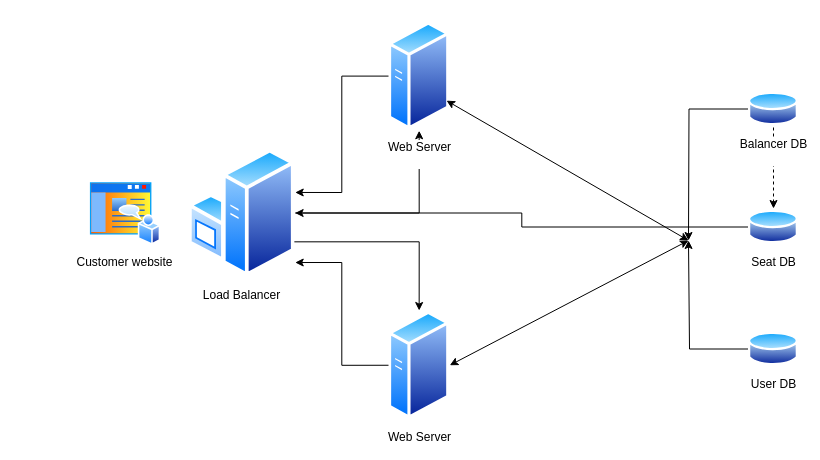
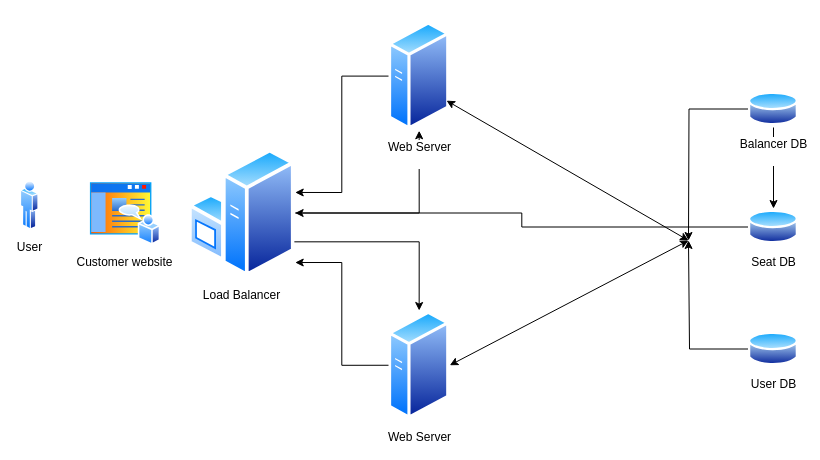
edge "Balancer DB" -> "Seat DB": style dashed -> solid
node "User": added
